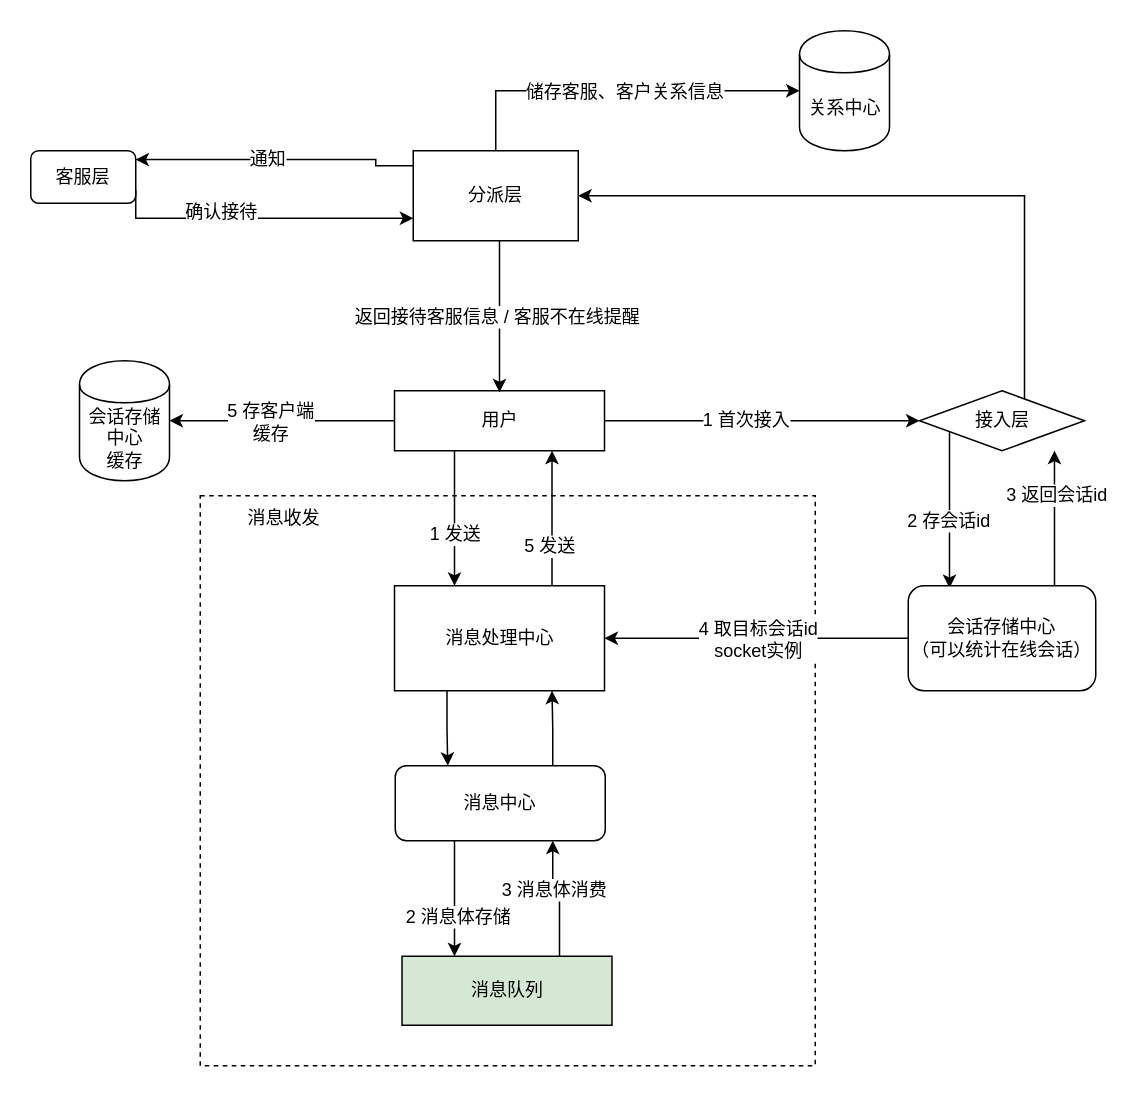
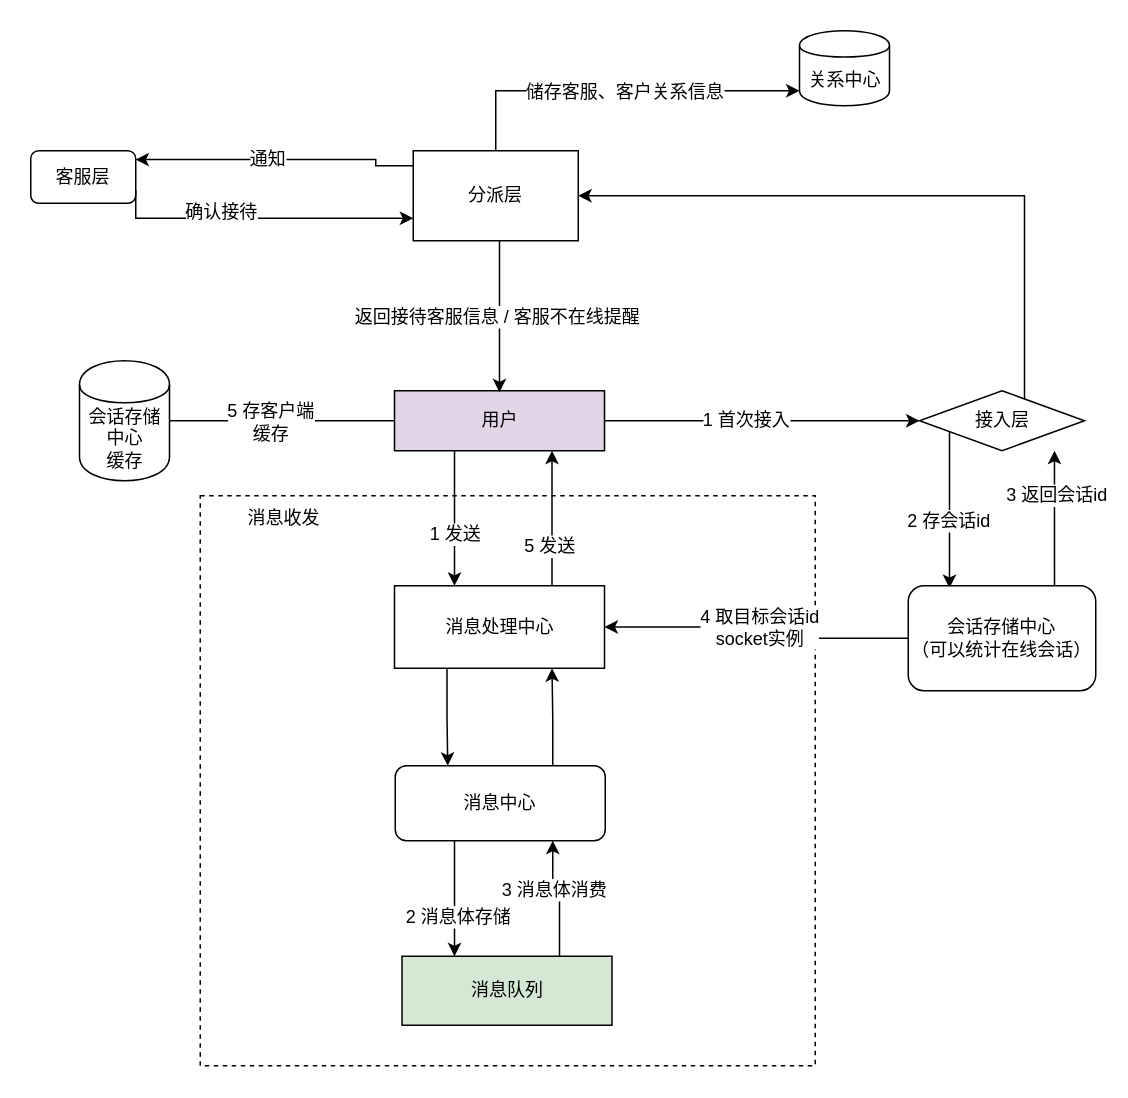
node "关系中心": size 90x120 -> 90x75
edge "用户" -> "会话存储中心 缓存": arrowhead classic -> none
node "用户": fillcolor #ffffff -> #e1d5e7
node "消息处理中心": size 210x105 -> 210x83
